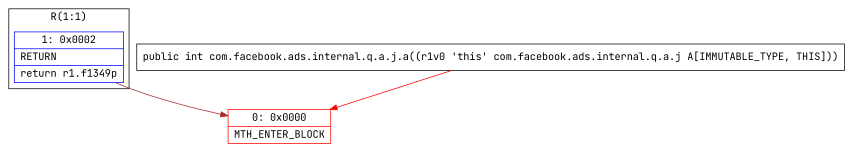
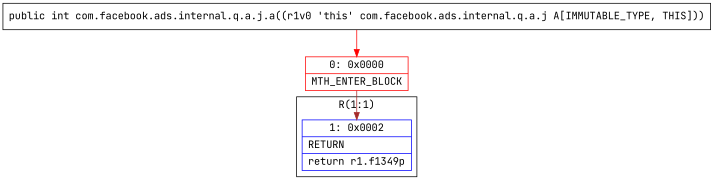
edge "1: 0x0002" -> "0: 0x0000": reversed
